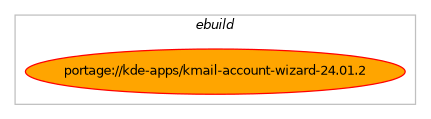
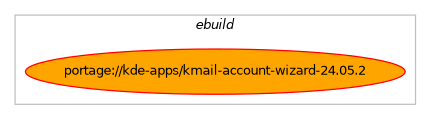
node "portage://kde-apps/kmail-account-wizard-24.01.2": label "portage://kde-apps/kmail-account-wizard-24.01.2" -> "portage://kde-apps/kmail-account-wizard-24.05.2"
